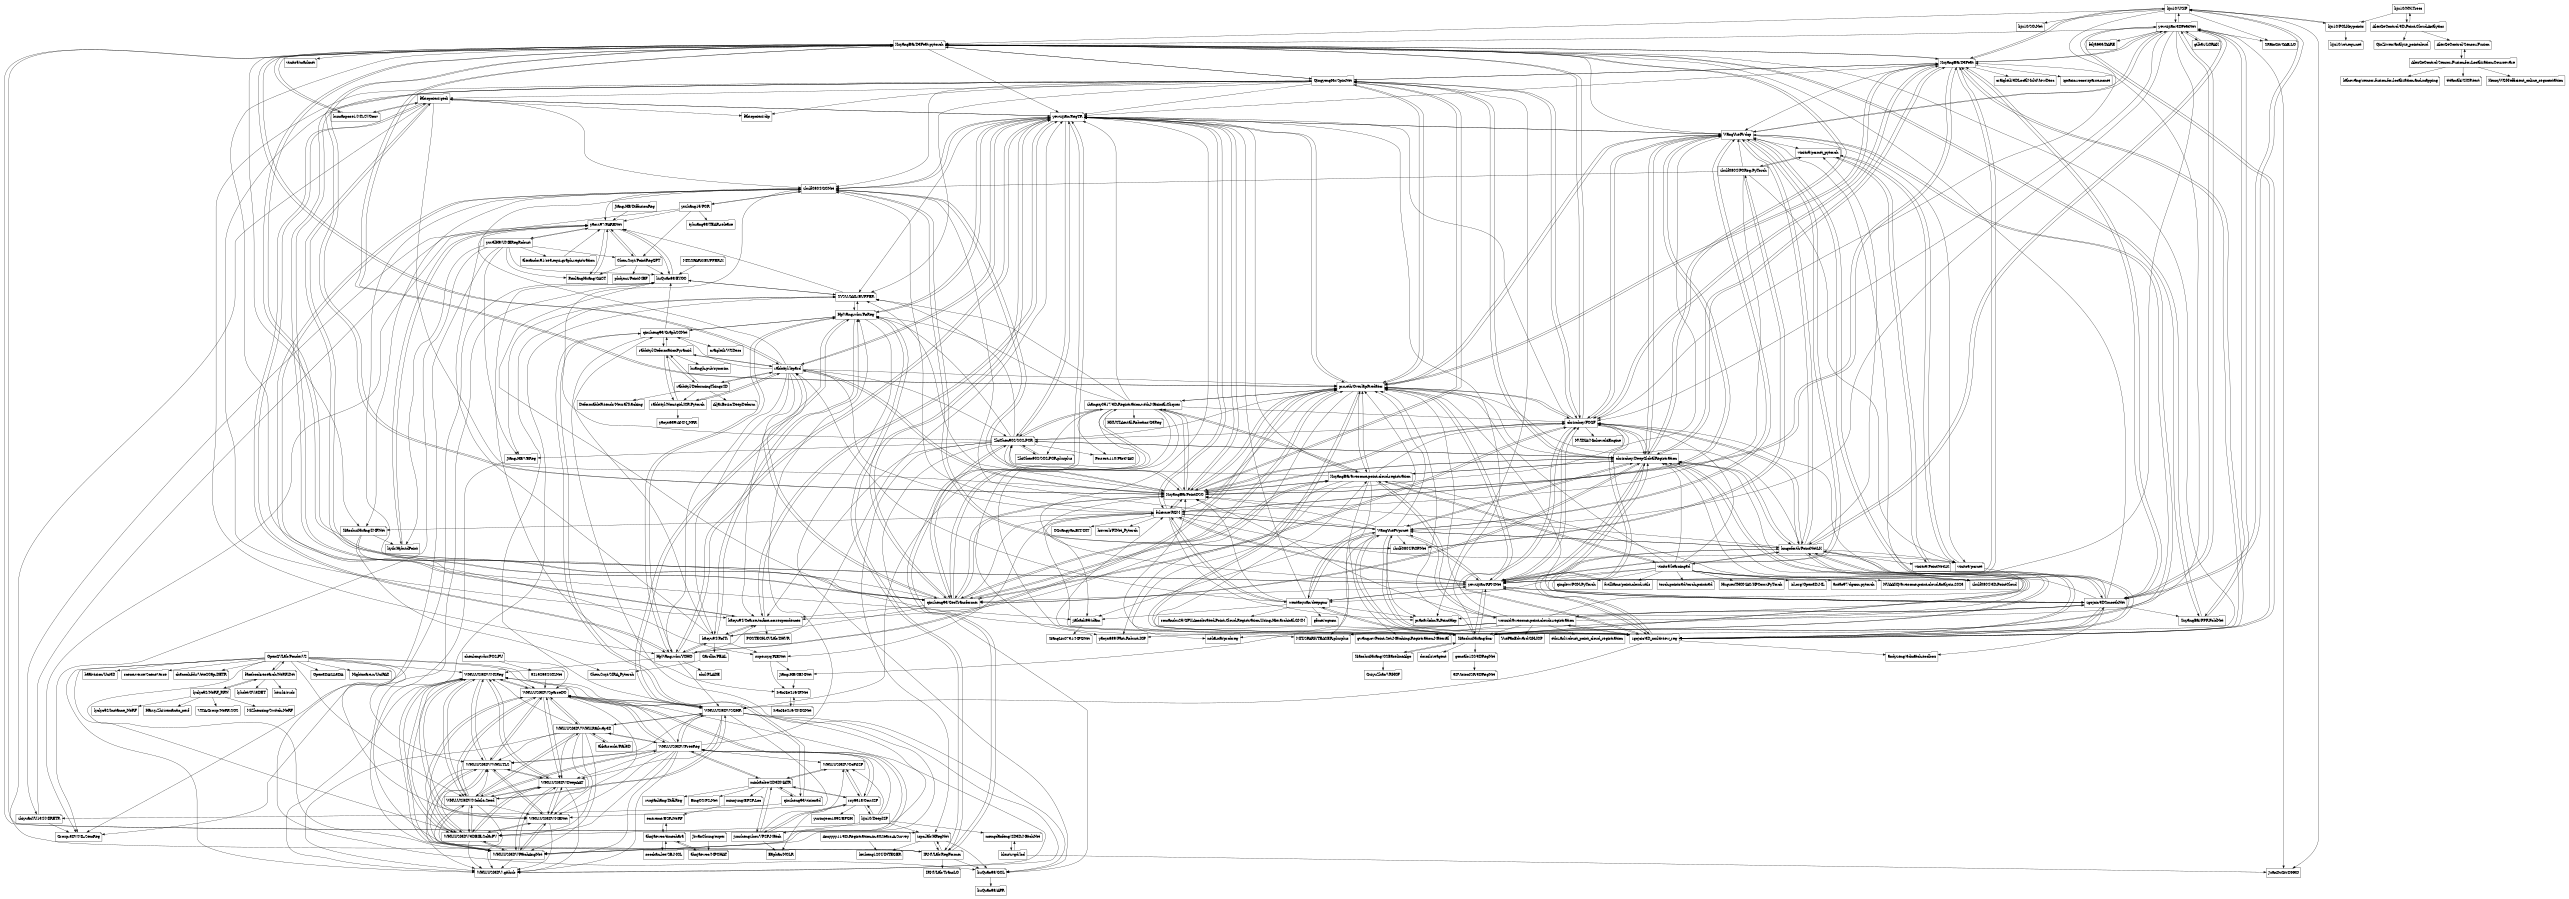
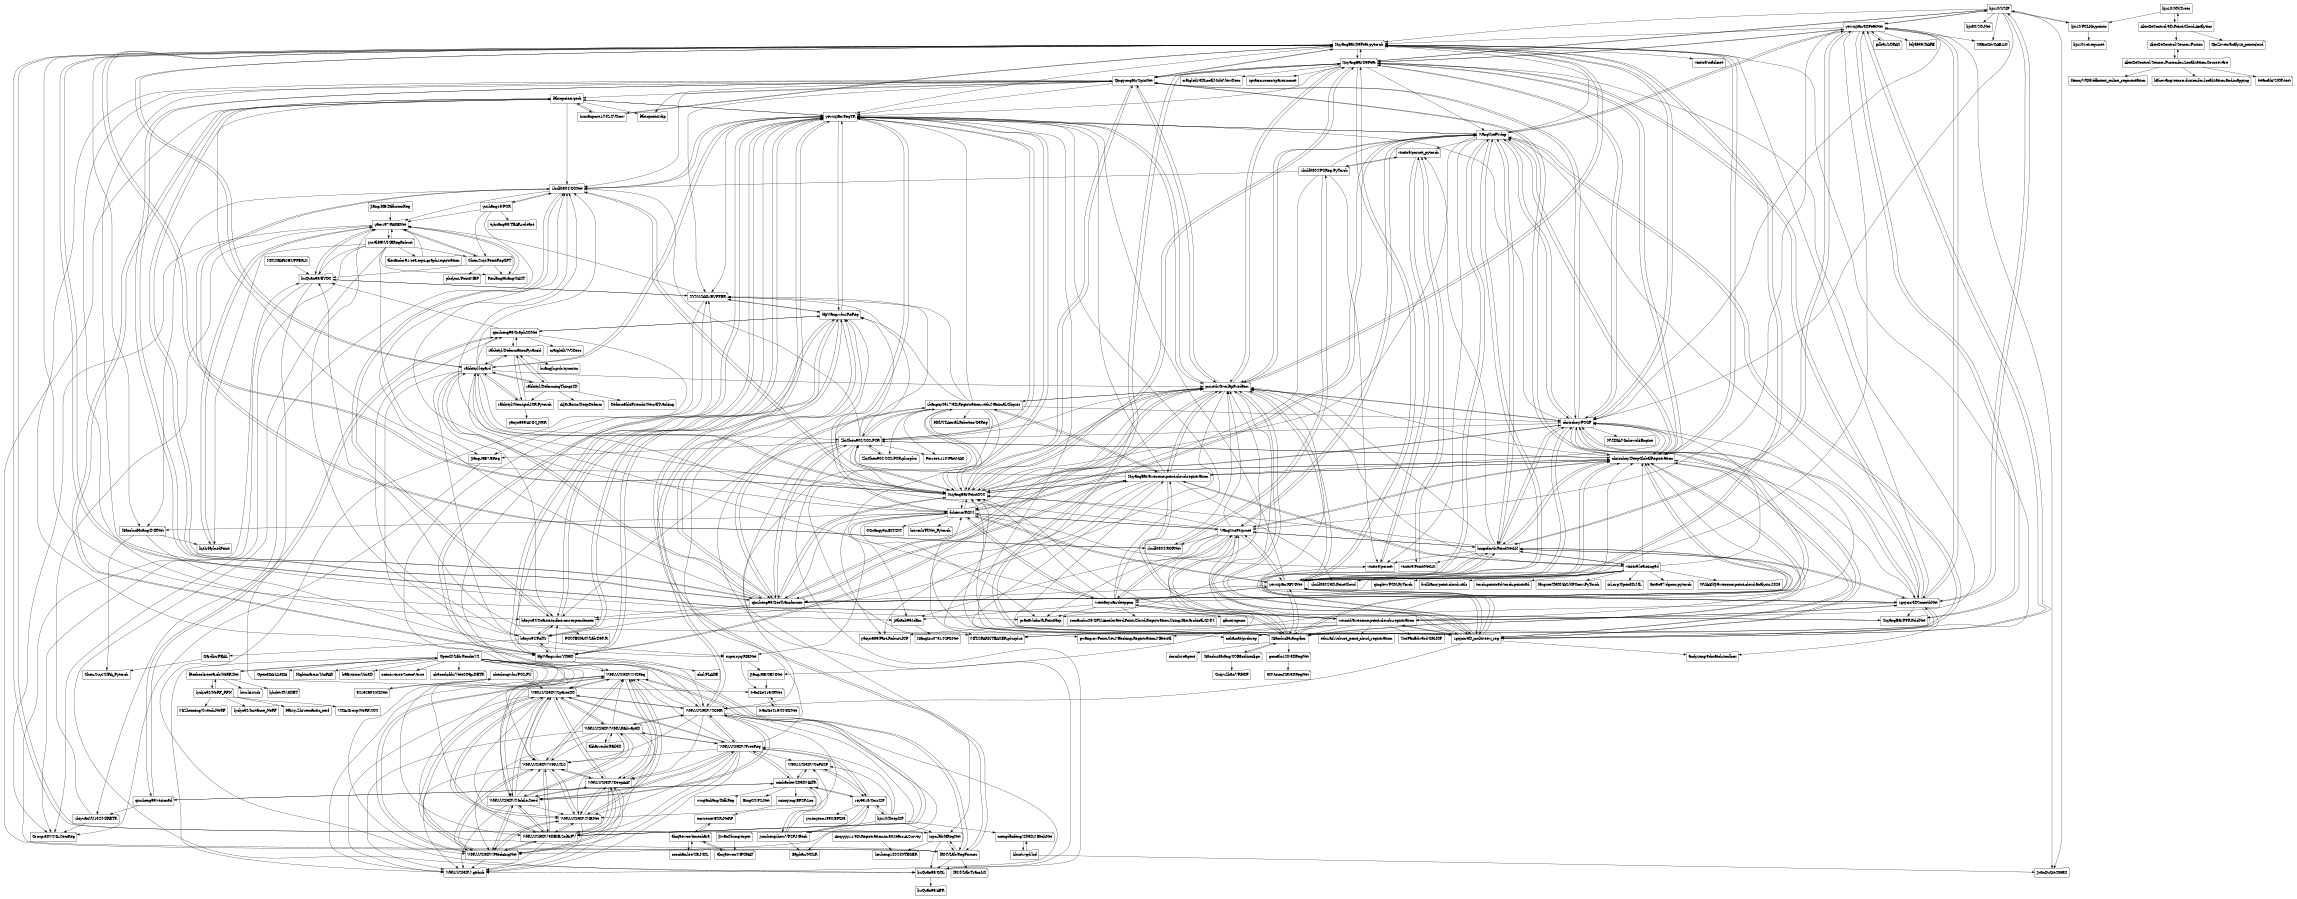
node "lijx10/SO-Net": label "lijx10/SO-Net" -> "lijx80/SO-Net"
node "facebookresearch/NeRF-Det": shape note -> folder
edge "a4152684/KT-Net" -> "WHU-USI3DV/SparseDC": now "a4152684/KT-Net" -> "chenlongwhu/PC2-PU"
